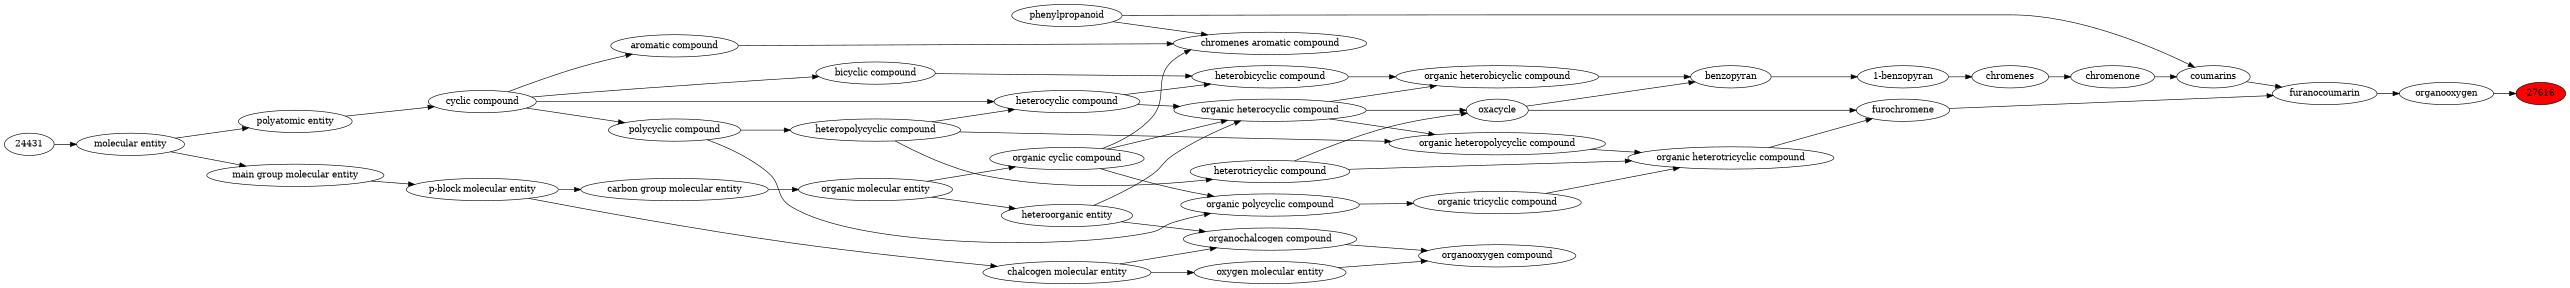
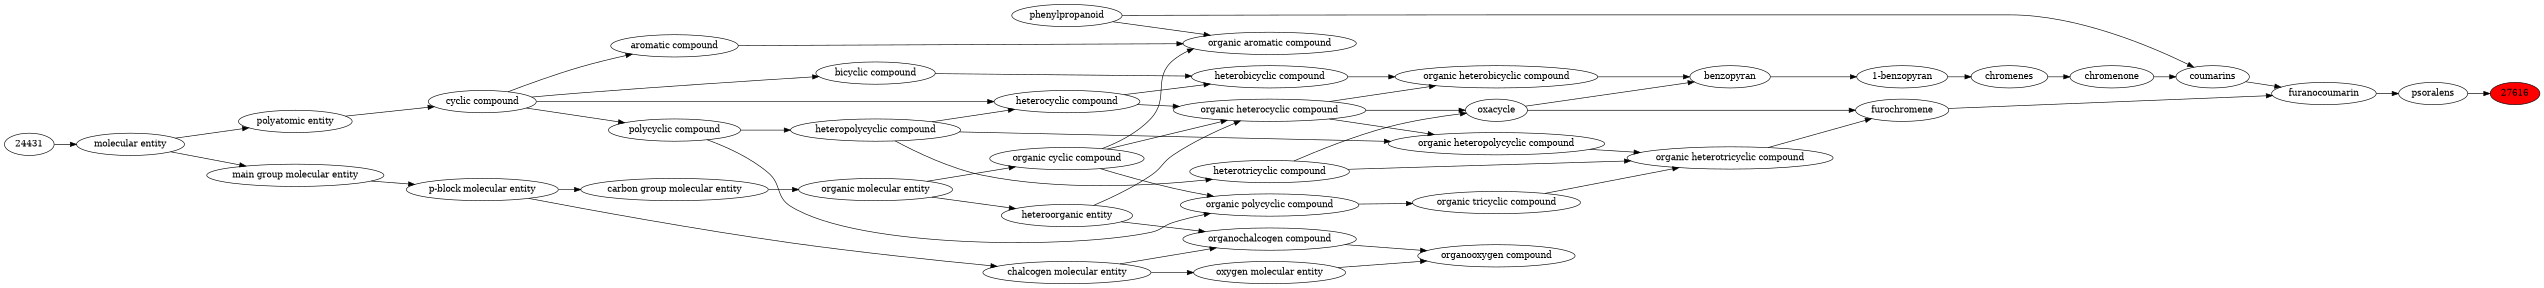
node "chromenes aromatic compound": label "chromenes aromatic compound" -> "organic aromatic compound"
node "organooxygen": label "organooxygen" -> "psoralens"
